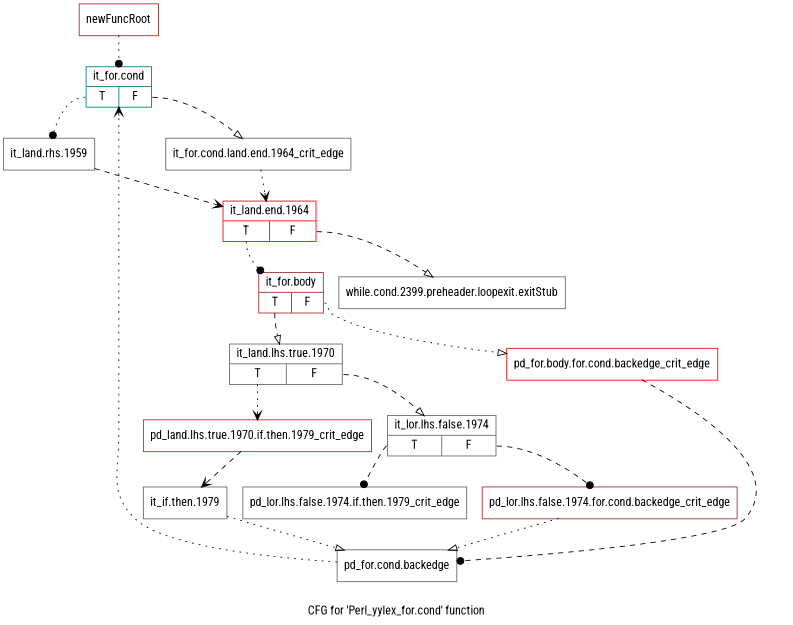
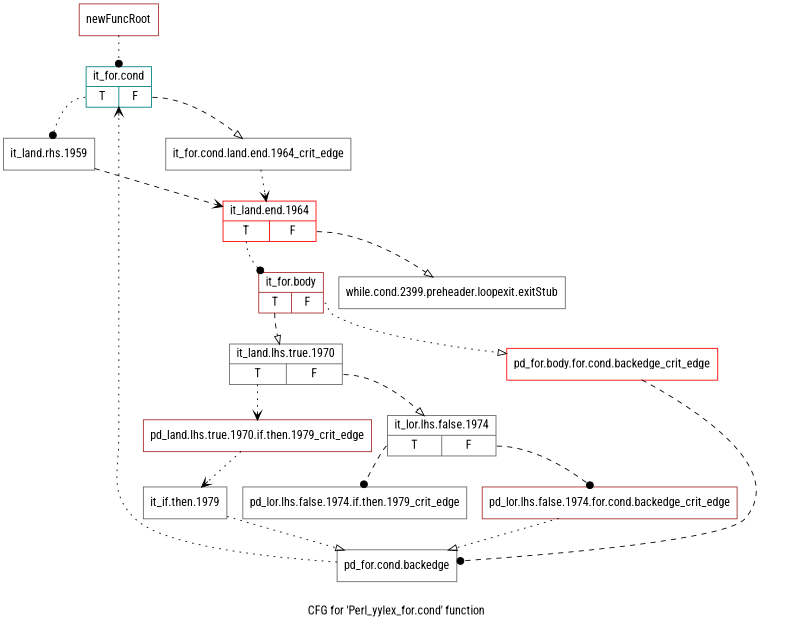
edge "pd_land.lhs.true.1970.if.then.1979_crit_edge" -> "it_if.then.1979": style dashed -> dotted
